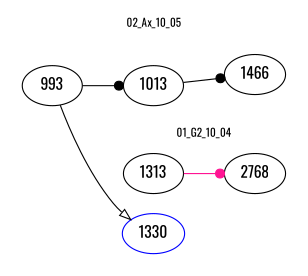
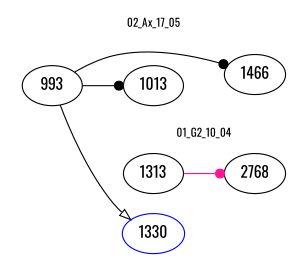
cluster "02_Ax_10_05": label "02_Ax_10_05" -> "02_Ax_17_05"
edge "1013" -> "1466": now "993" -> "1466"
